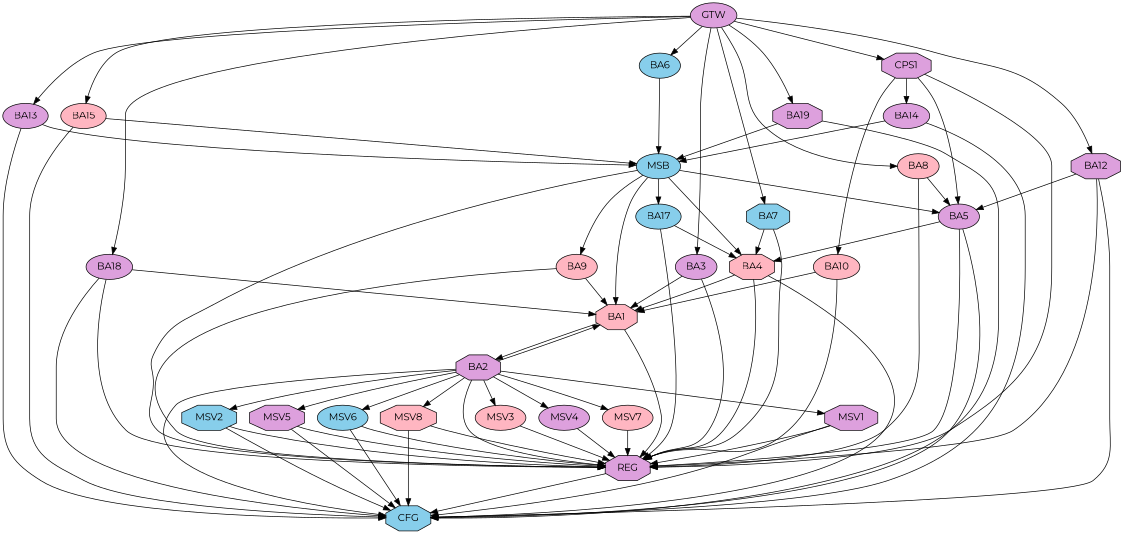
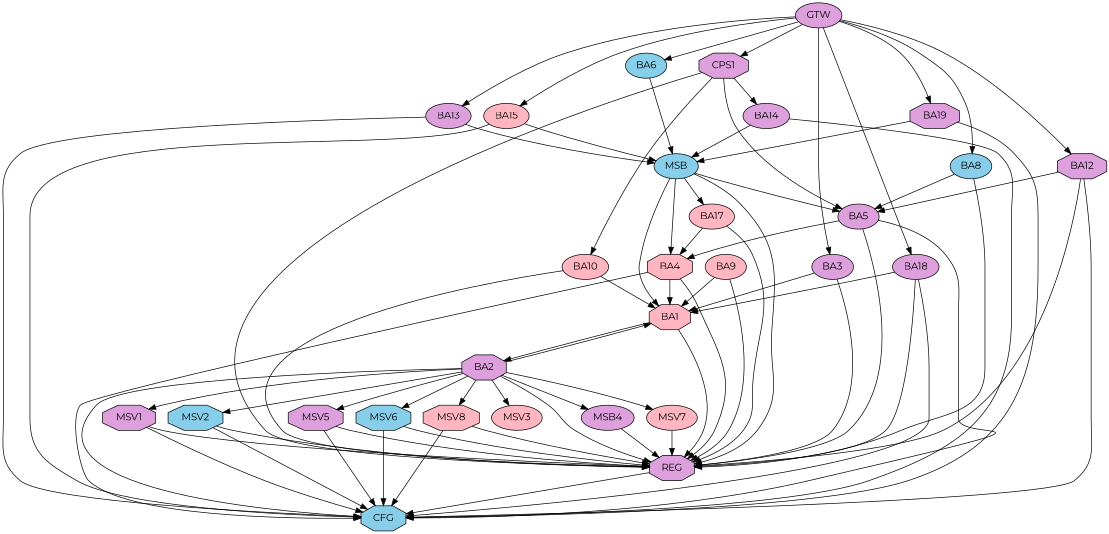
node "BA8": fillcolor lightpink -> skyblue
edge "MSB" -> "BA9": removed
node "BA17": fillcolor skyblue -> lightpink
node "BA7": removed
node "MSV6": shape ellipse -> octagon
node "MSV4": label "MSV4" -> "MSB4"
edge "MSV3" -> "REG": removed
